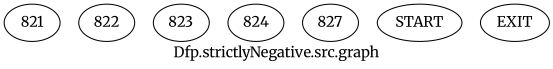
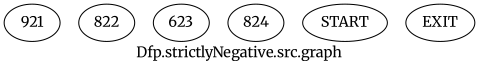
node "821": label "821" -> "921"
node "823": label "823" -> "623"
node "827": removed
